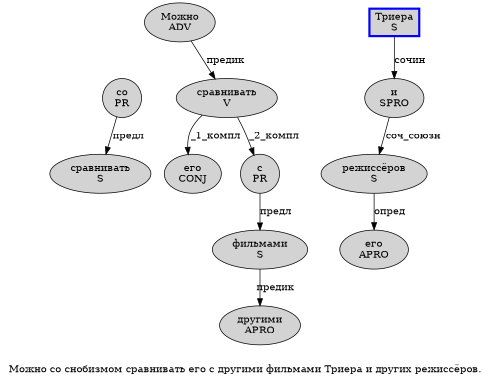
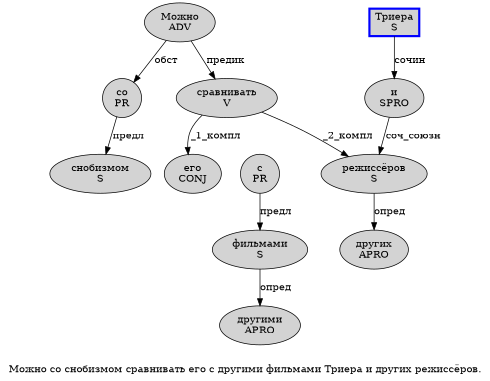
edge "Можно ADV" -> "со PR": added, label "обст"
edge "сравнивать V" -> "с PR": now "сравнивать V" -> "режиссёров S"
node "сравнивать S": label "сравнивать S" -> "снобизмом S"
node "его APRO": label "его APRO" -> "других APRO"
edge "фильмами S" -> "другими APRO": label "предик" -> "опред"
